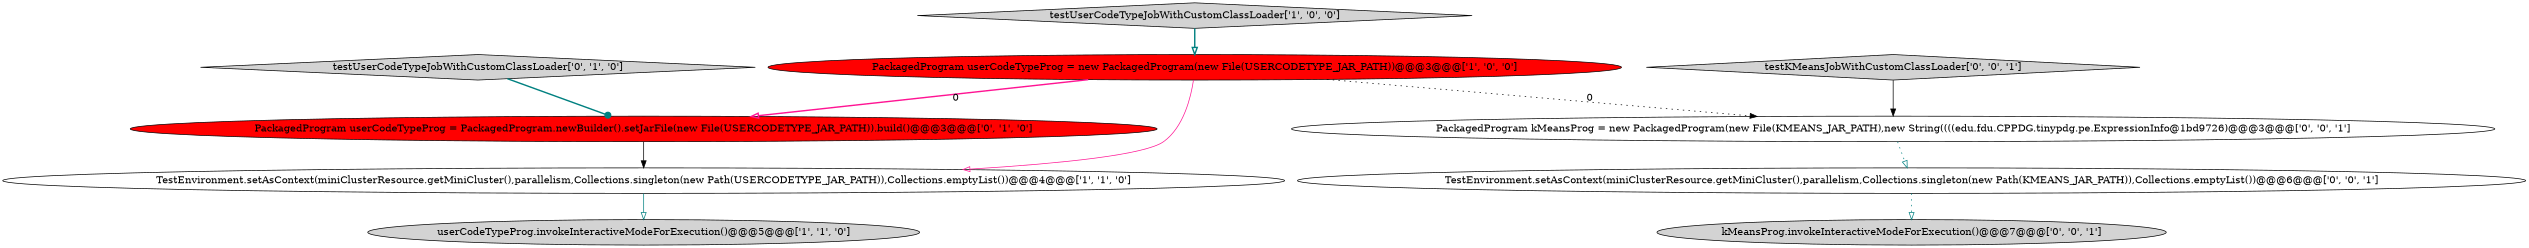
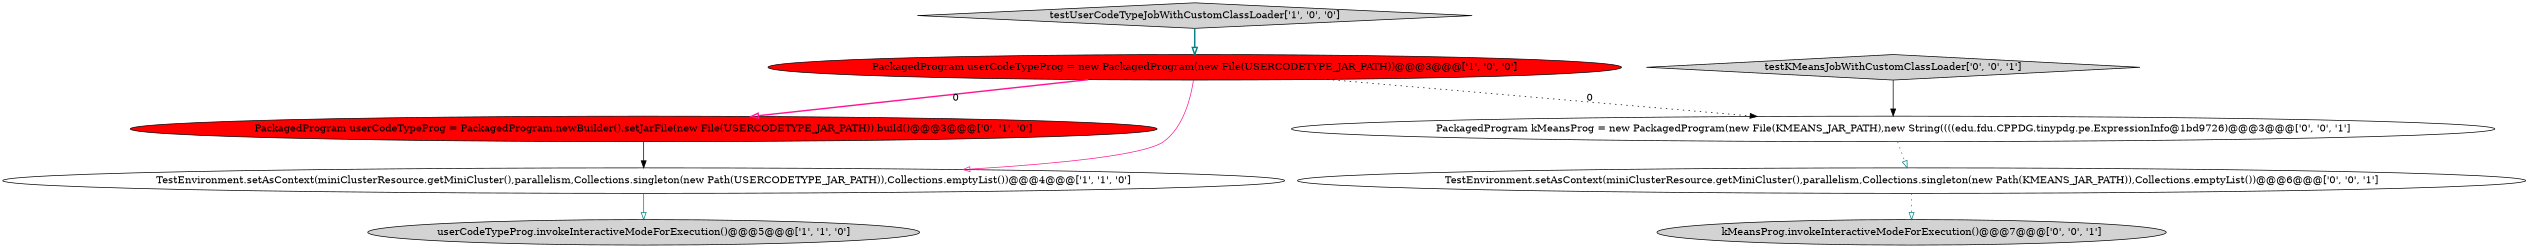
node "testUserCodeTypeJobWithCustomClassLoader['0', '1', '0']": removed
